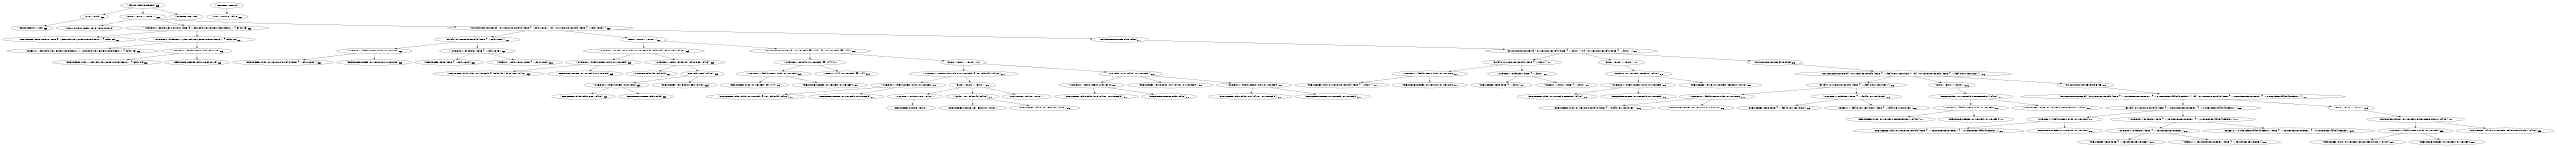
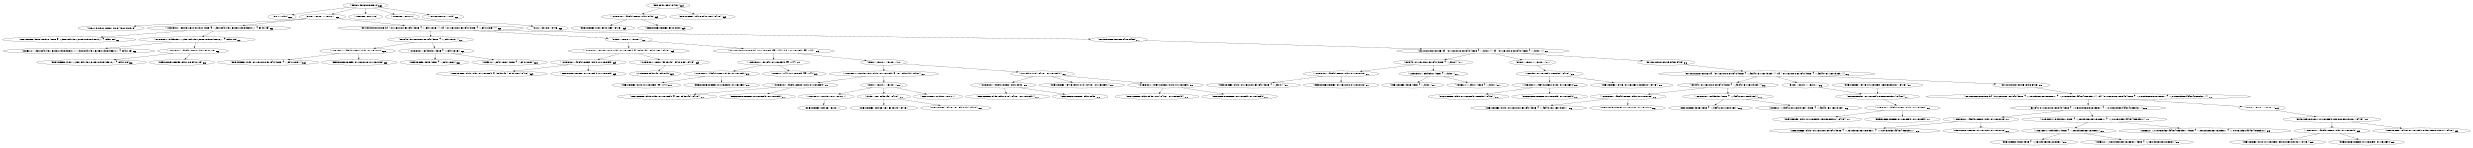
edge "(METHOD,iasCharacters)" -> "(MODIFIER,VIRTUAL)": added
edge "(PARAM,this)" -> "(METHOD_RETURN,void)": now "(METHOD,iasCharacters)" -> "(METHOD_RETURN,void)"
edge "(<operator>.cast,(EjbInfo) ejbs.get(value))" -> "(get,ejbs.get(value))": removed
node "(TYPE_REF,EjbInfo,EjbInfo)": text "867" -> "869"
edge "(setHasession,currentEjb.setHasession(value))" -> "(IDENTIFIER,value,currentEjb.setHasession(value))": reversed
